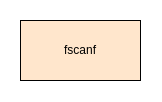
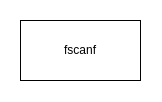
node "fscanf": fillcolor #ffe6cc -> #ffffff
